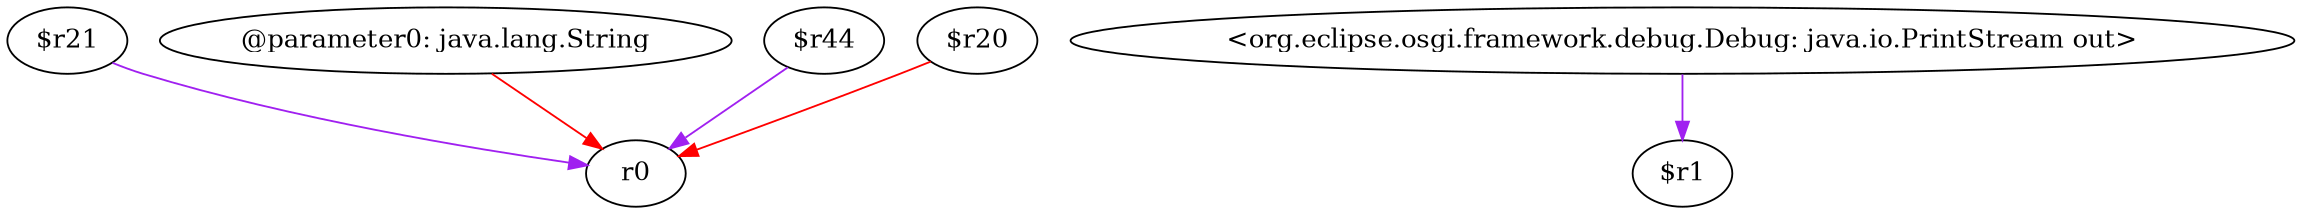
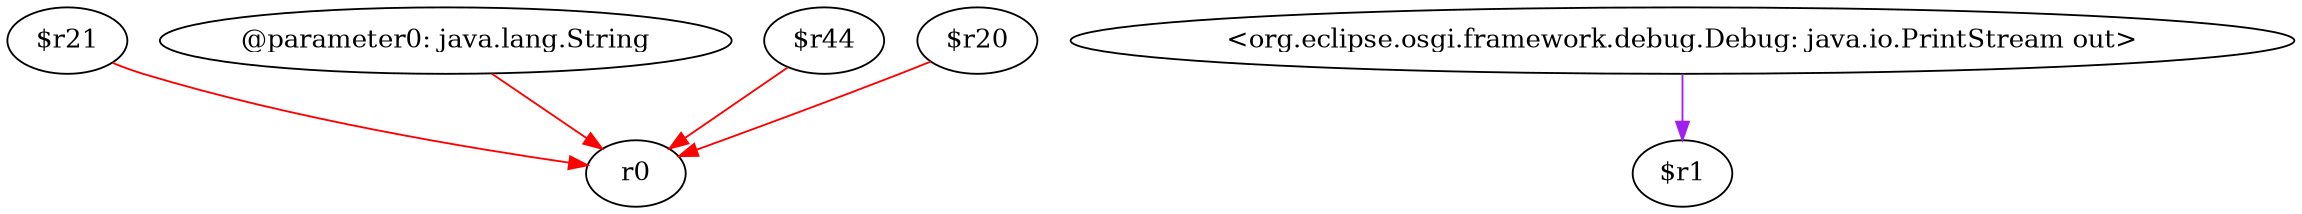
edge "$r44" -> "r0": color purple -> red
edge "$r21" -> "r0": color purple -> red
